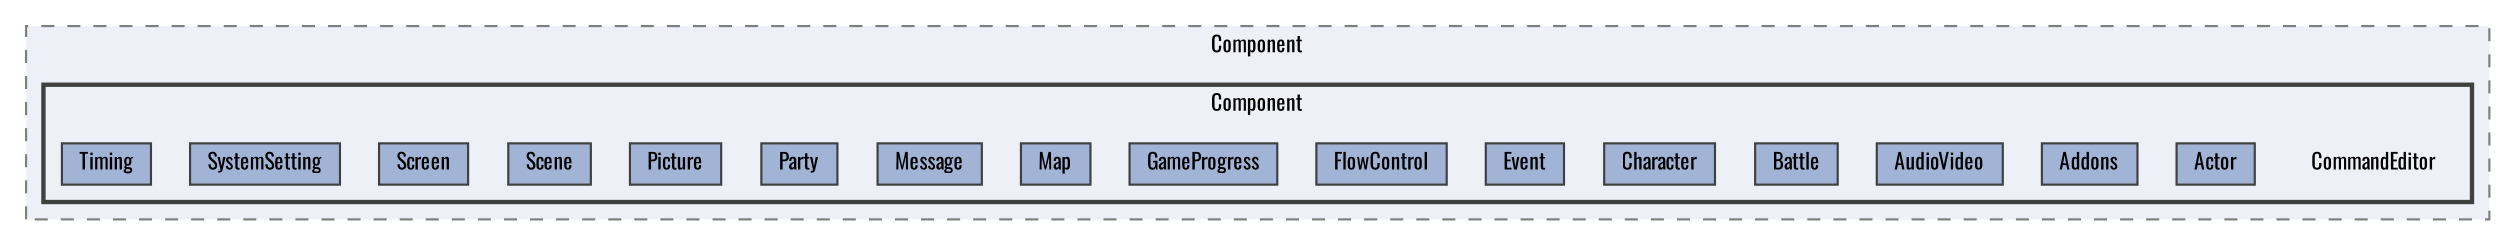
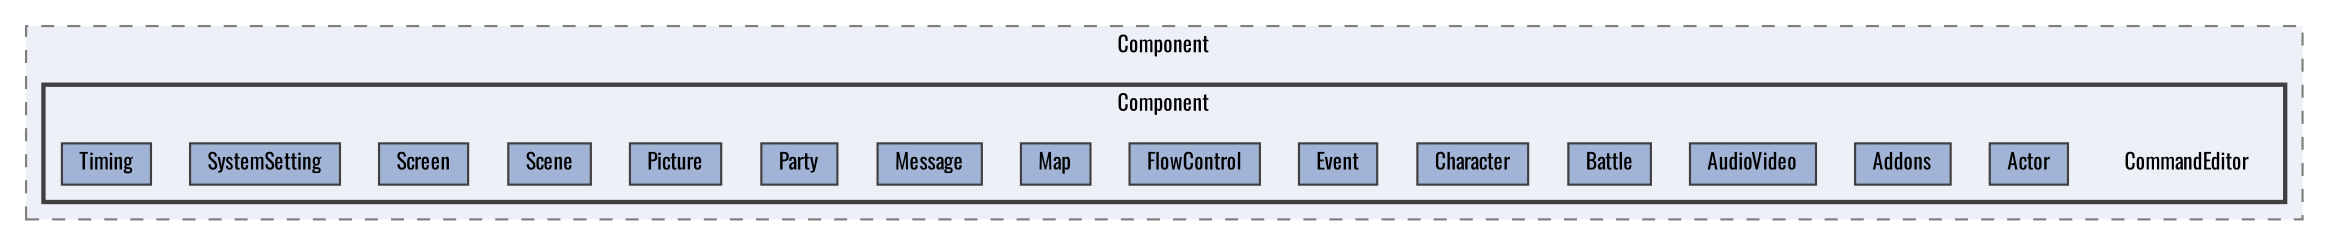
node "GameProgress": removed
